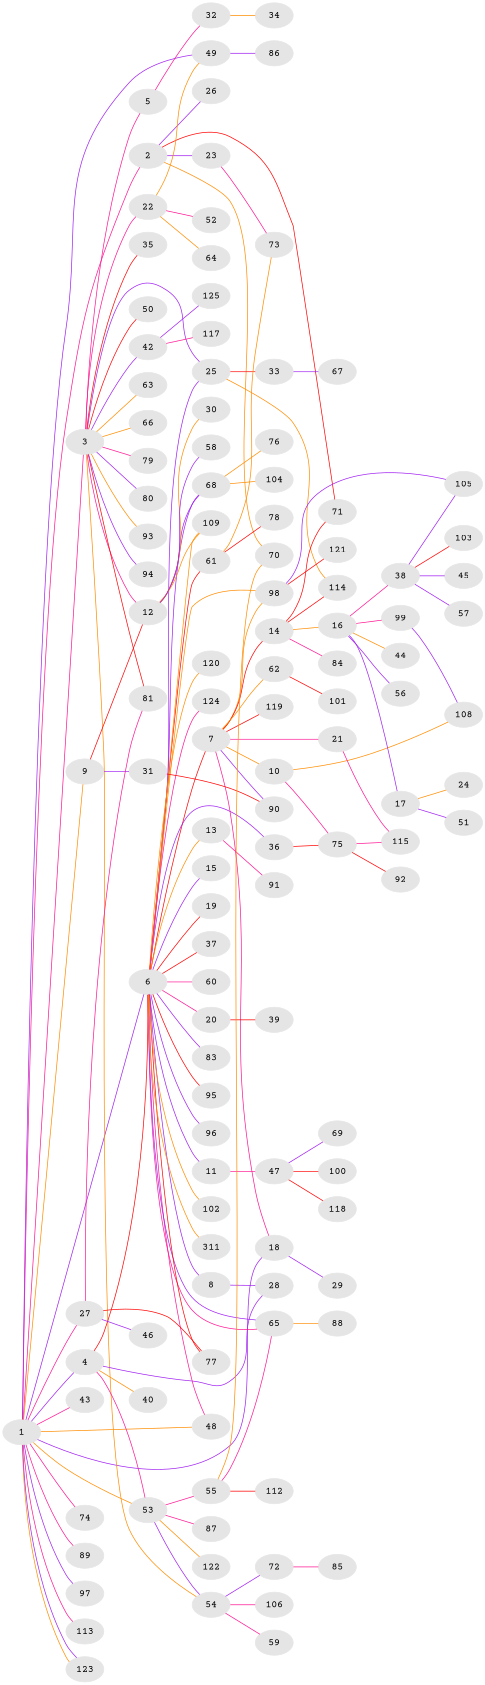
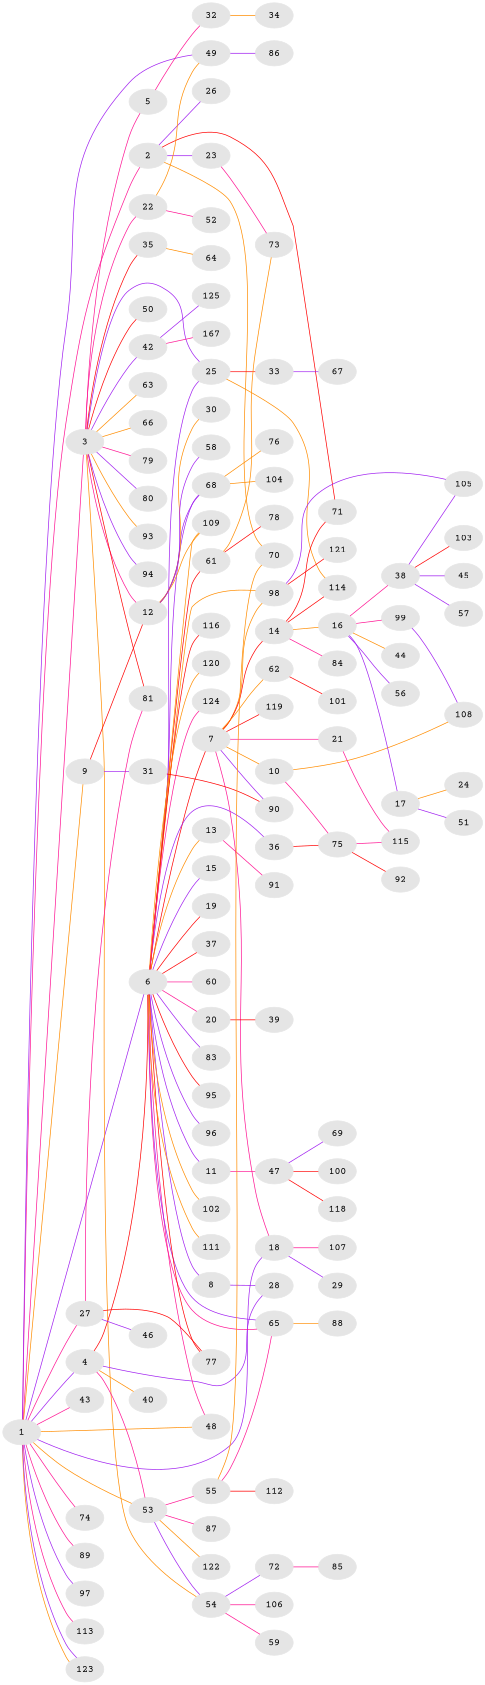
edge "22" -- "64": now "35" -- "64"
node "117": label "117" -> "167"
node "116": added
node "311": label "311" -> "111"
node "107": added
